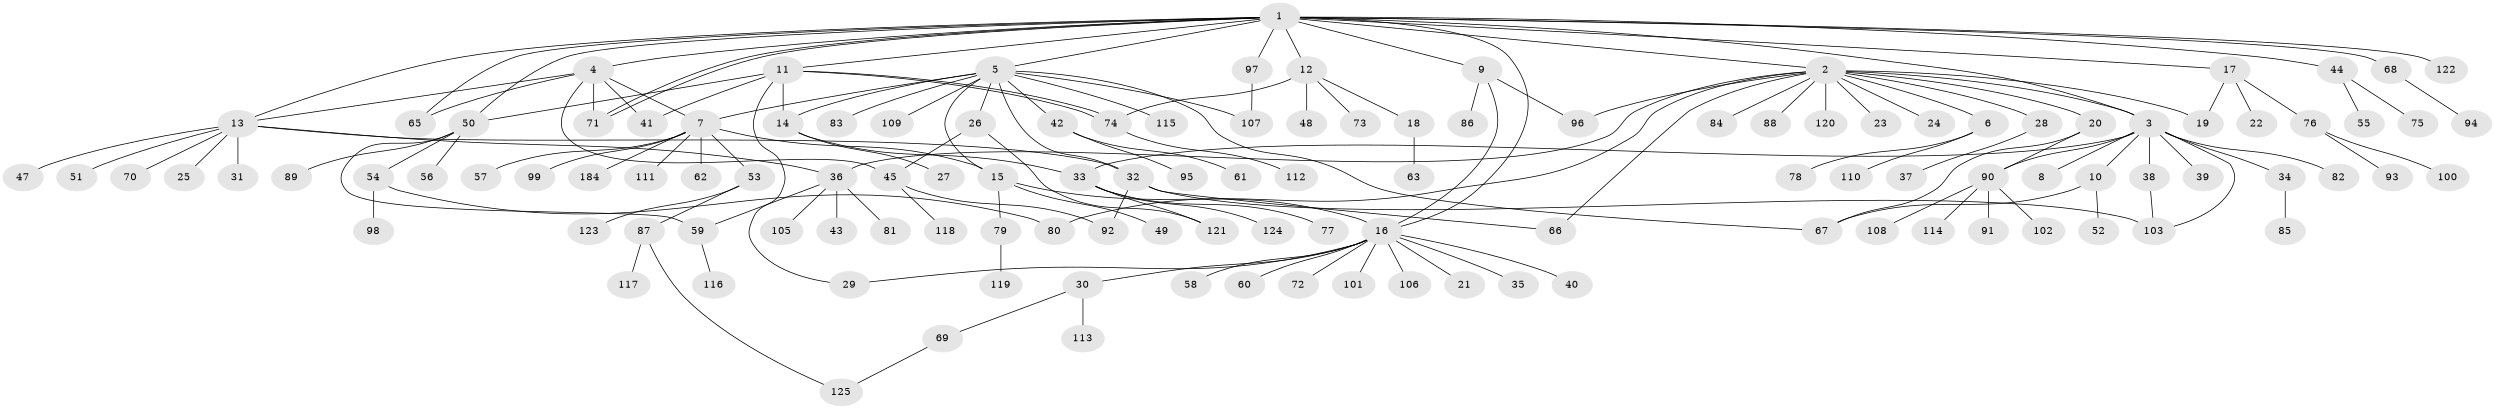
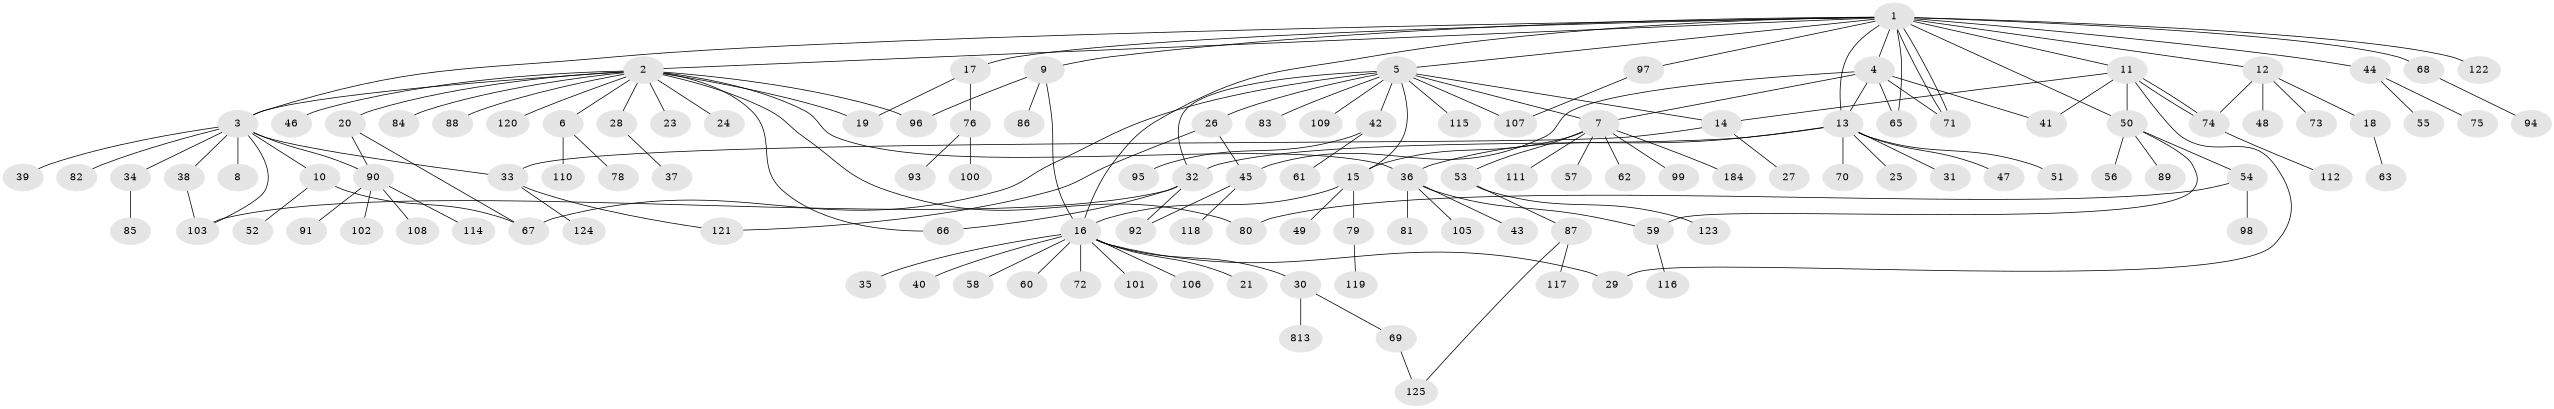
node "46": added
node "22": removed
node "77": removed
node "113": label "113" -> "813"
